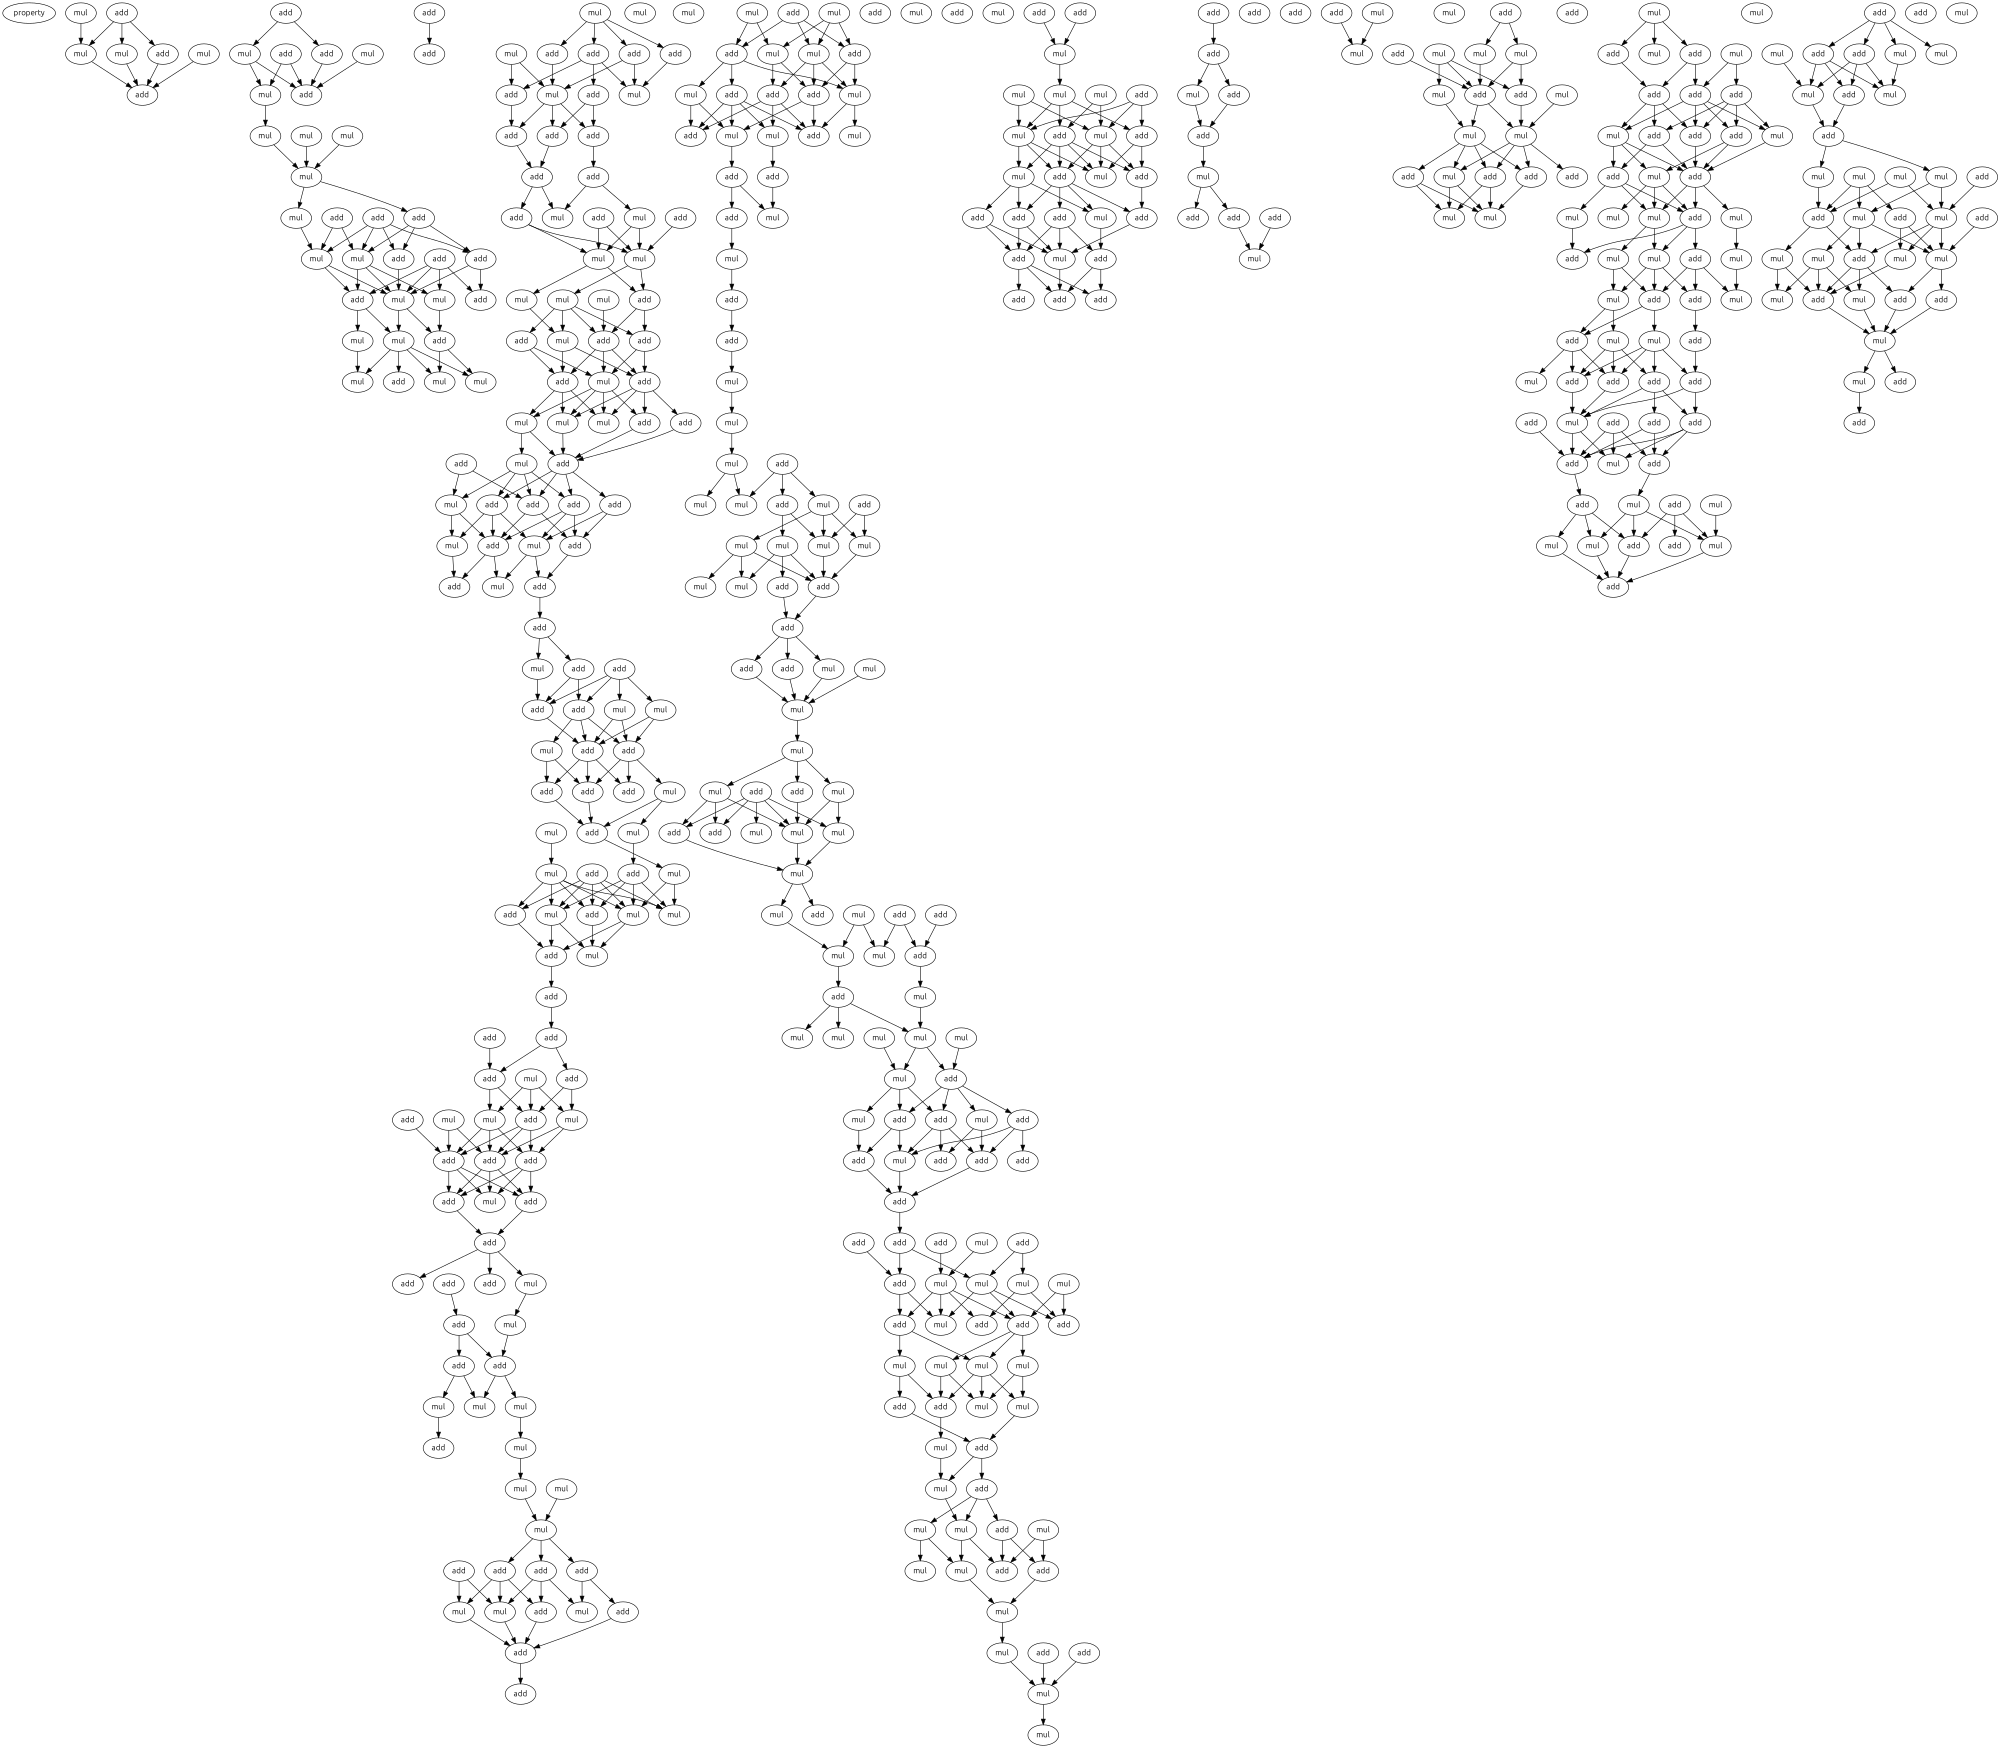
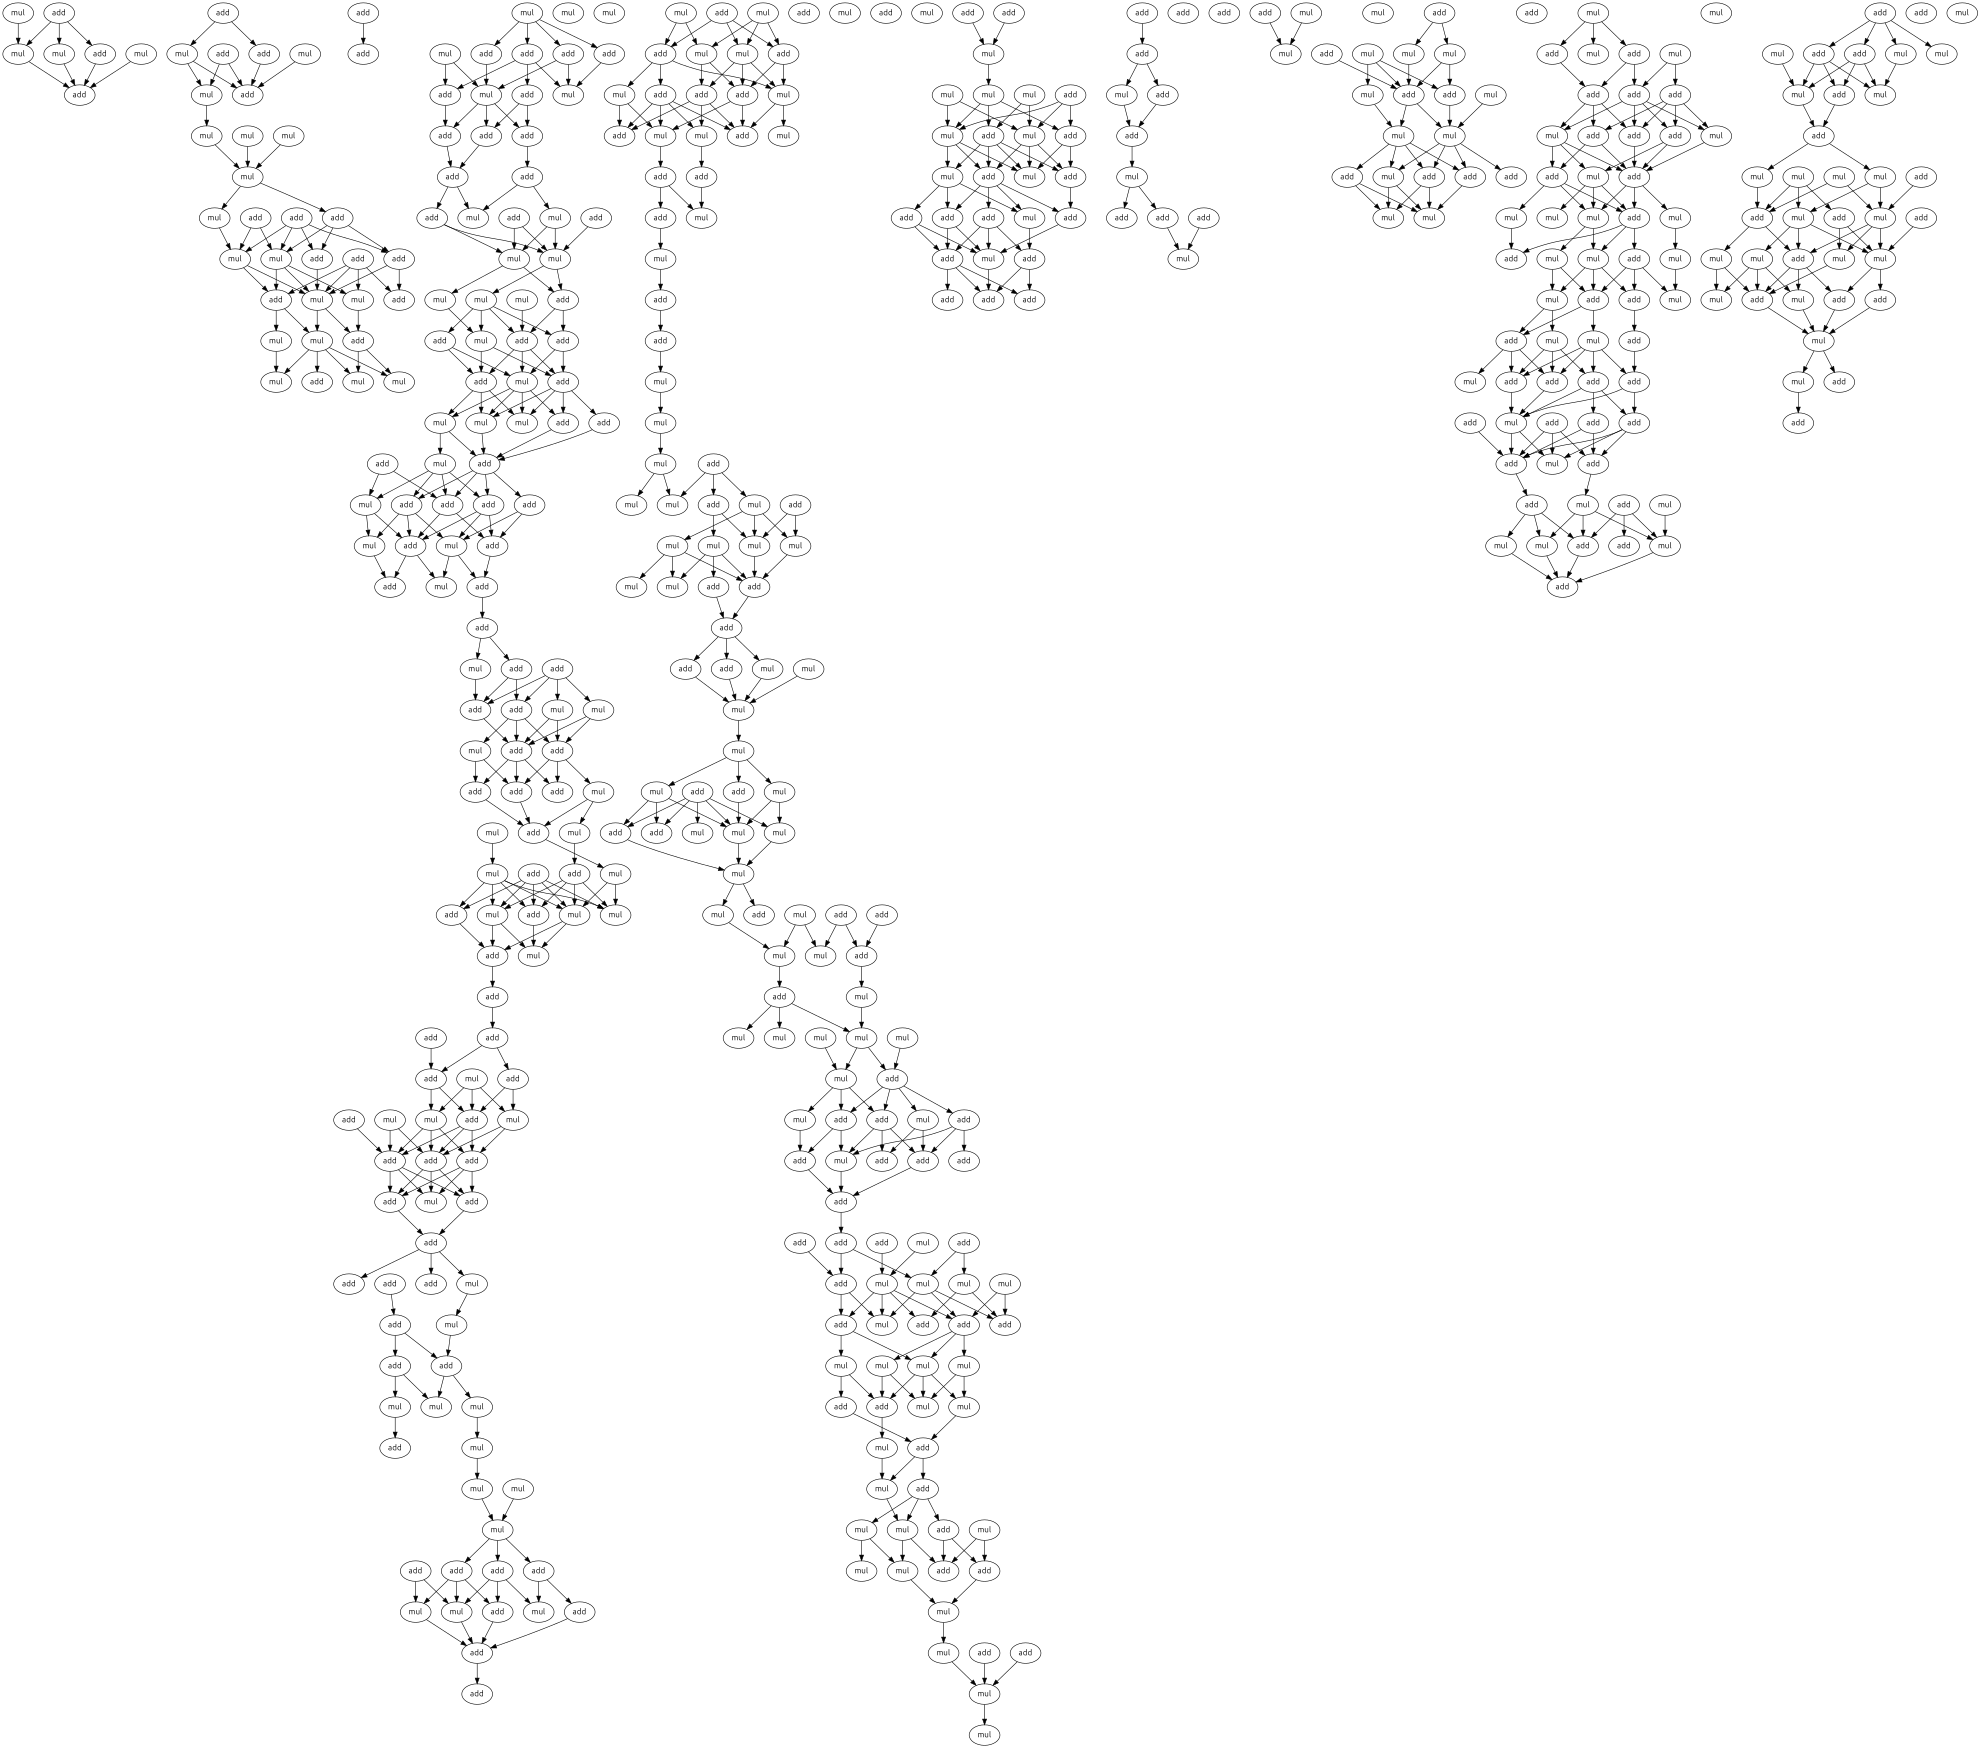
node "property": removed
